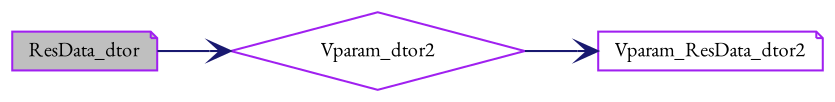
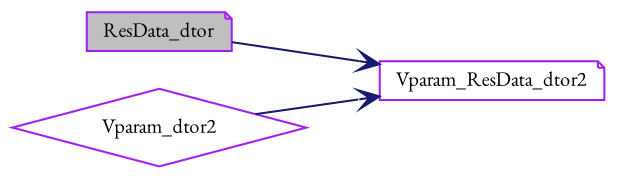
edge "ResData_dtor" -> "Vparam_dtor2": now "ResData_dtor" -> "Vparam_ResData_dtor2"
